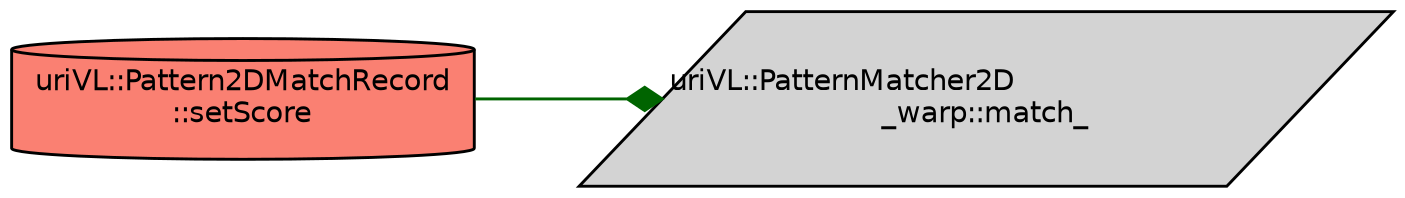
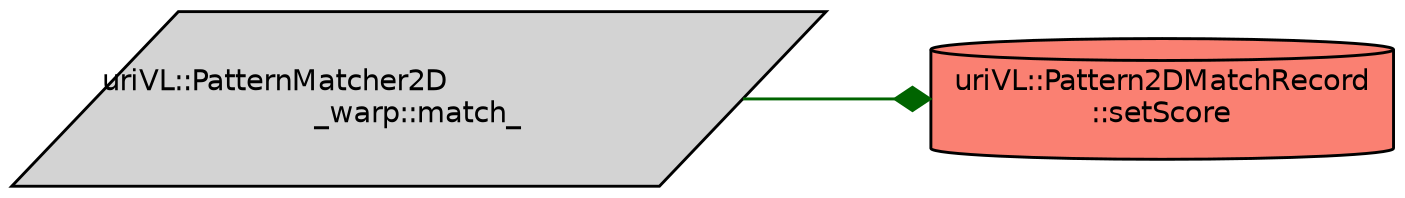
edge "uriVL::Pattern2DMatchRecord ::setScore" -> "uriVL::PatternMatcher2D _warp::match_": reversed
